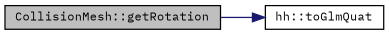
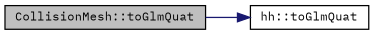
node "CollisionMesh::getRotation": label "CollisionMesh::getRotation" -> "CollisionMesh::toGlmQuat"
